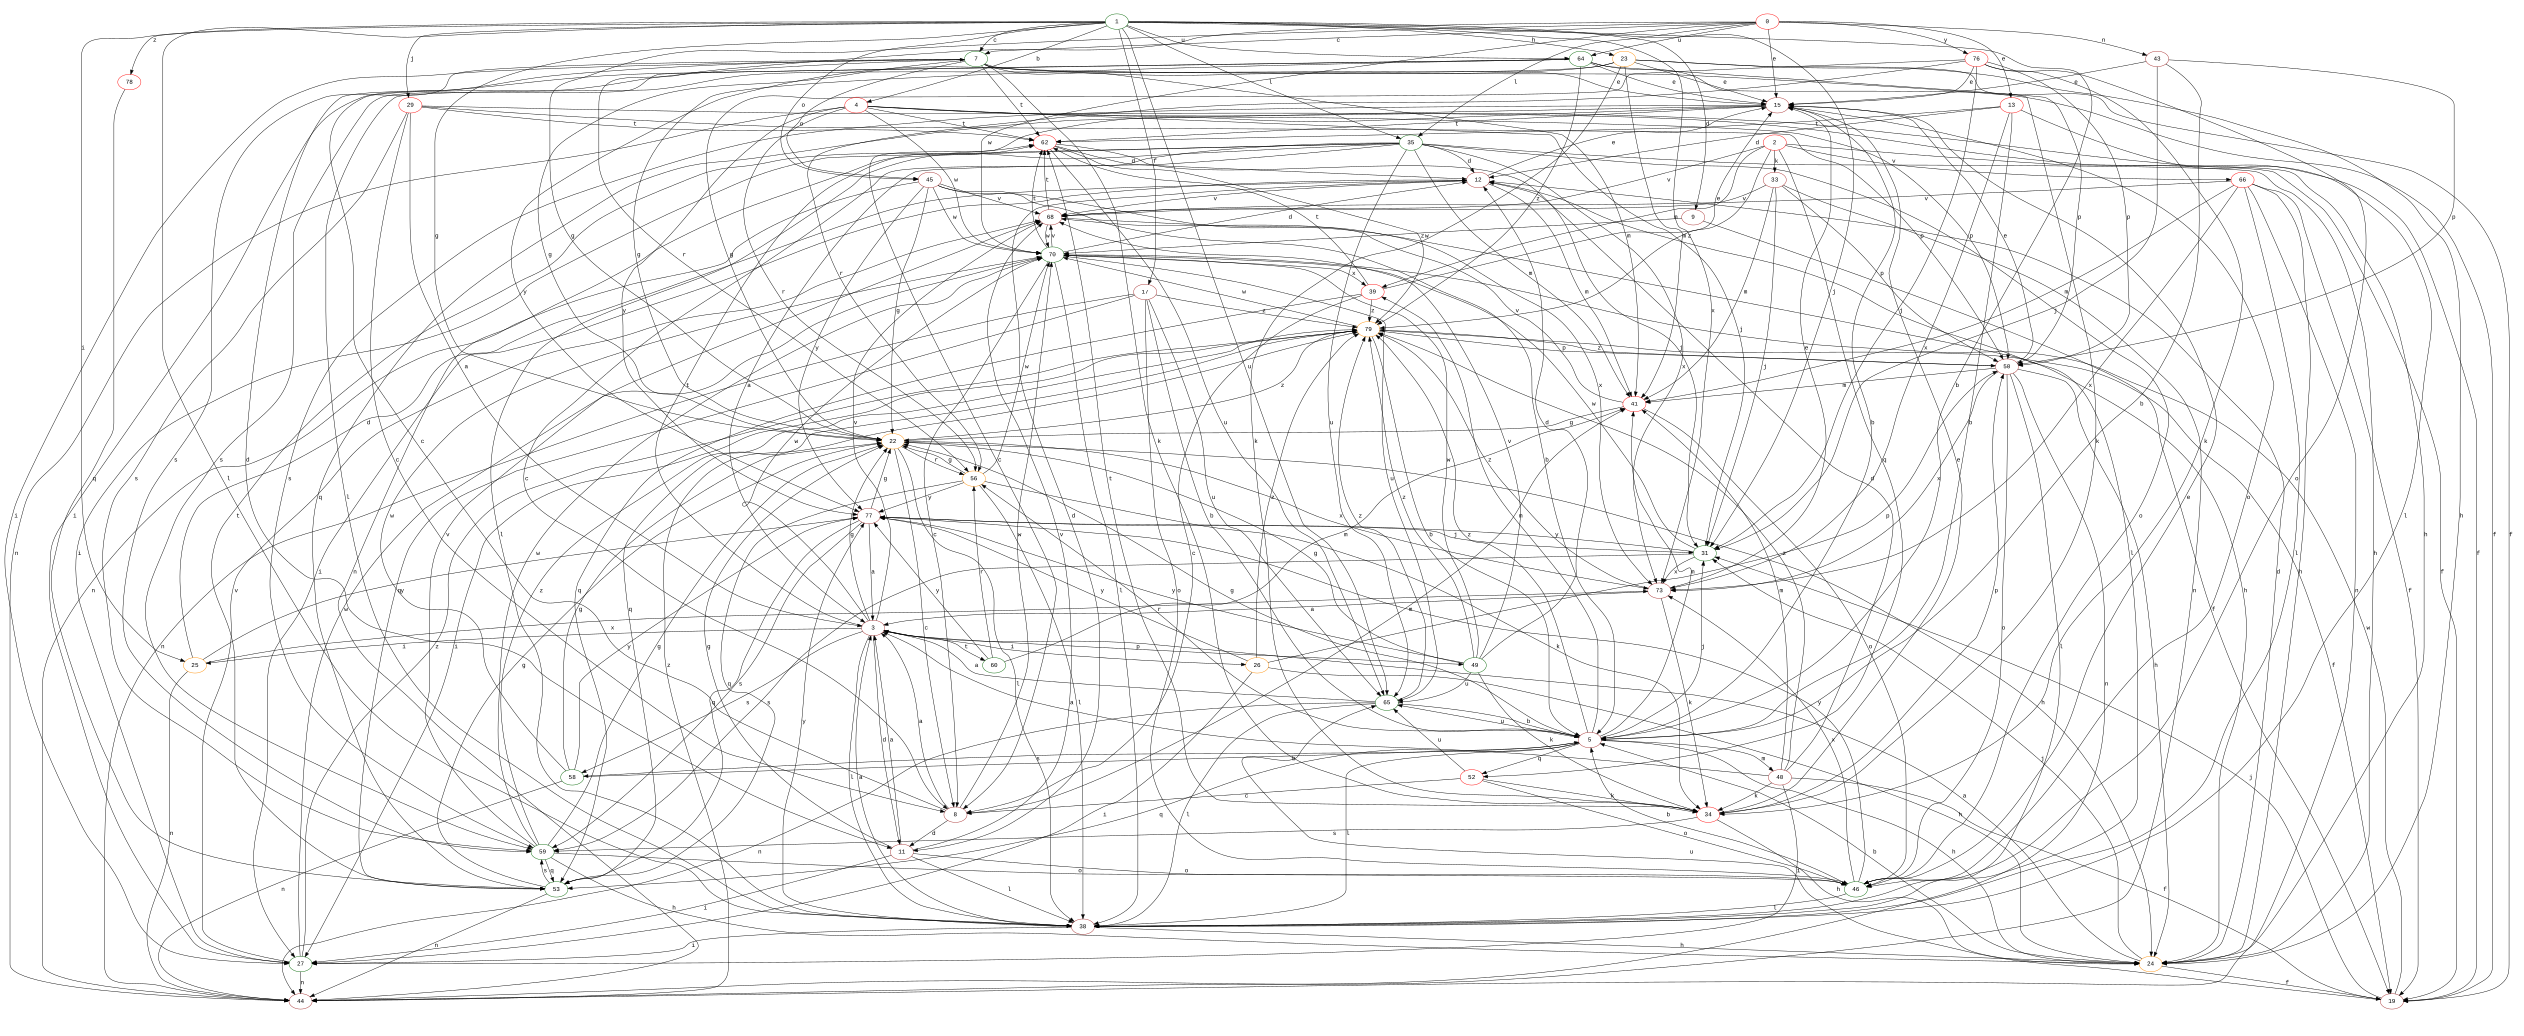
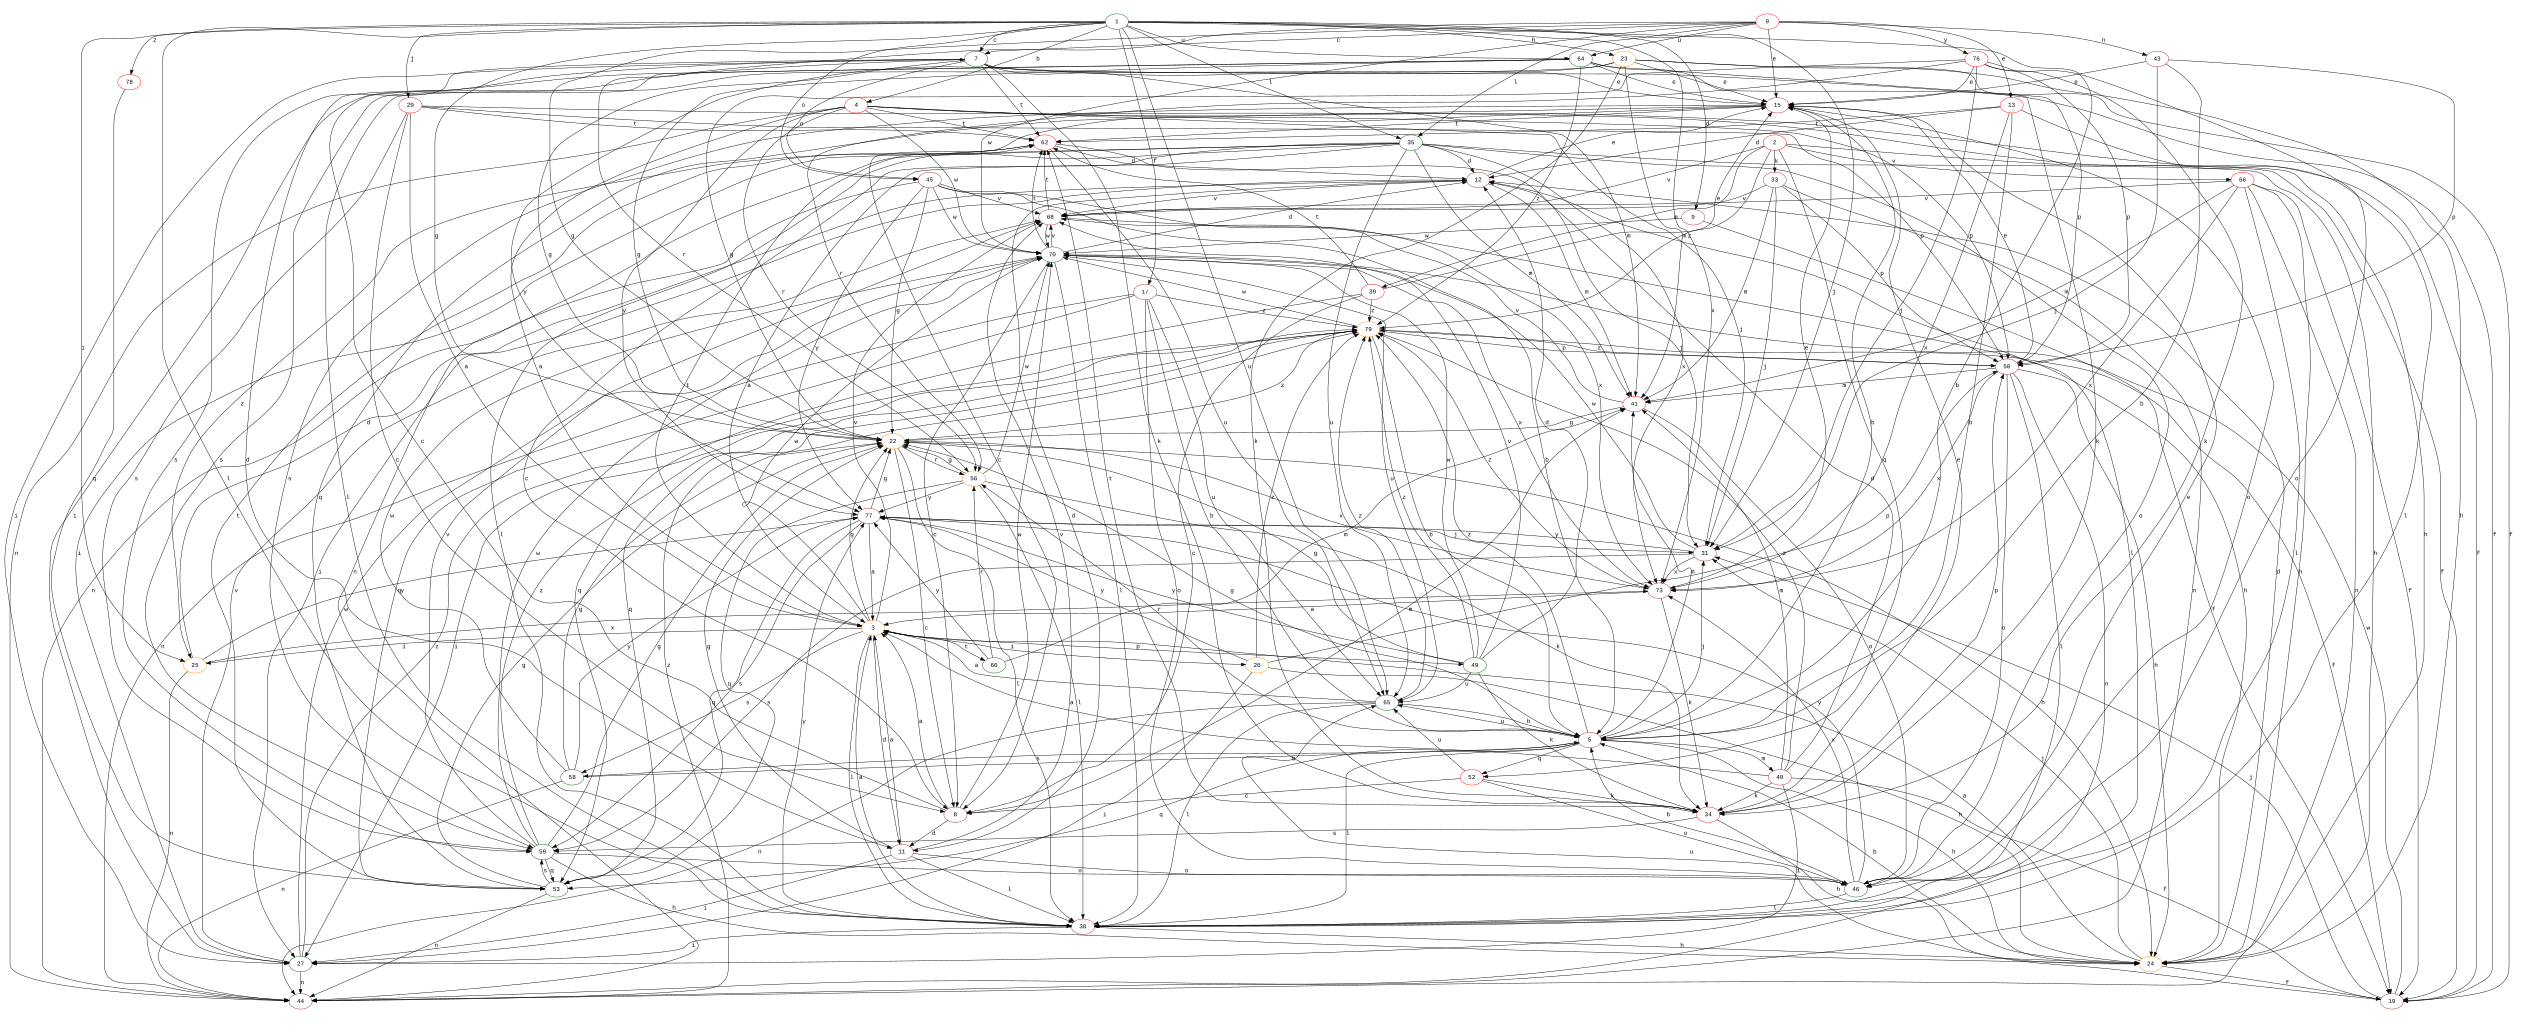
edge "62" -> "79": now "62" -> "25"
edge "70" -> "39": now "70" -> "73"
edge "4" -> "3": added, label "a"
edge "5" -> "39": removed, label "m"
node "31": color darkgreen -> brown
node "3": color brown -> darkorange
